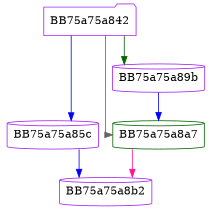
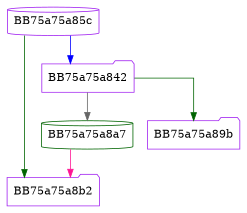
edge "BB75a75a842" -> "BB75a75a85c": reversed
node "BB75a75a89b": shape cylinder -> folder
edge "BB75a75a89b" -> "BB75a75a8a7": removed
edge "BB75a75a85c" -> "BB75a75a8b2": color blue -> darkgreen
node "BB75a75a8b2": shape cylinder -> folder
